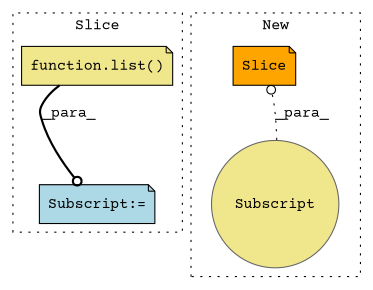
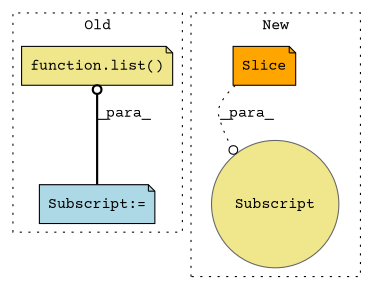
cluster "Slice": label "Slice" -> "Old"
edge "Subscript" -> "Slice": reversed
edge "function.list()" -> "Subscript:=": reversed
